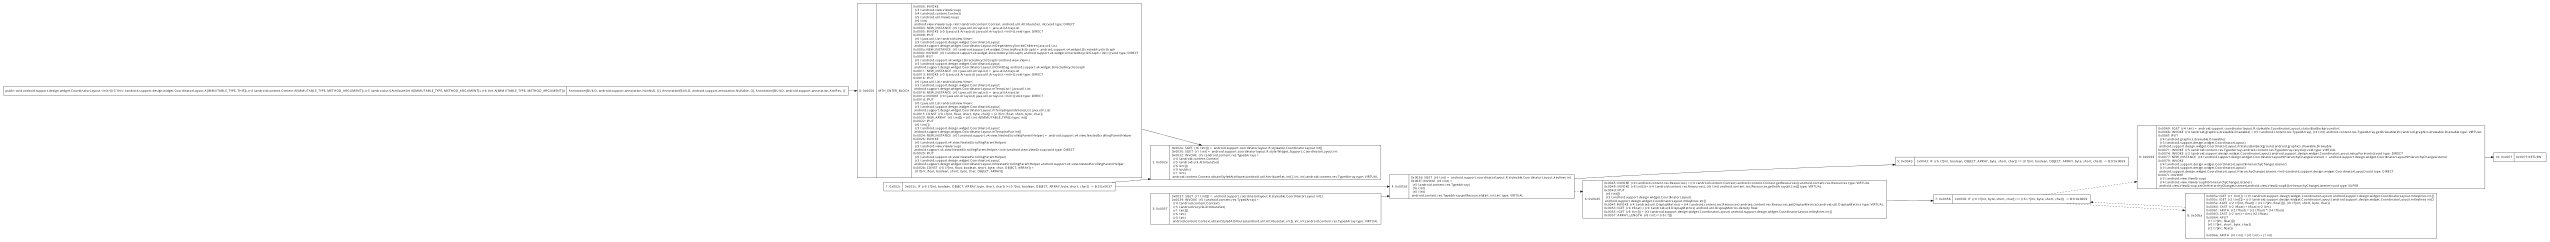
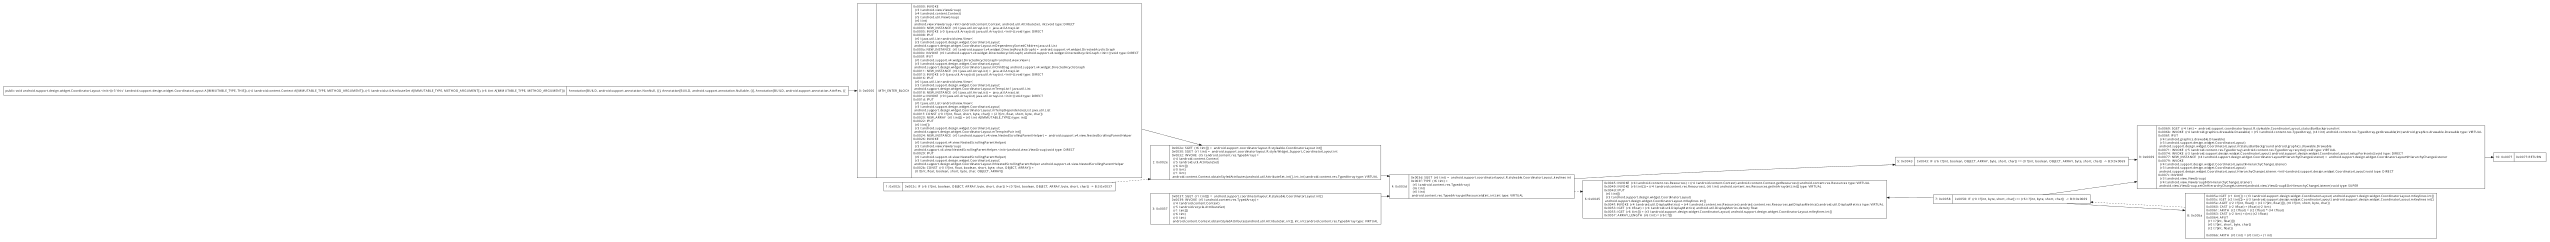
edge "5: 0x0043" -> "9: 0x0069": added
node "2: 0x002e": text "(r0 I:public)" -> "(r0 I:int)"
edge "1: 0x002c" -> "2: 0x002e": style solid -> dashed
node "4: 0x003d": text "0x003f: INVOKE  (r6 I:int) =" -> "0x003f: TYPE  (r6 I:int) ="
edge "1: 0x002c" -> "4: 0x003d": now "2: 0x002e" -> "4: 0x003d"
edge "7: 0x0058" -> "9: 0x0069": style dashed -> solid
edge "6: 0x0045" -> "7: 0x0058": reversed
edge "7: 0x0058" -> "8: 0x005a": style dashed -> solid
